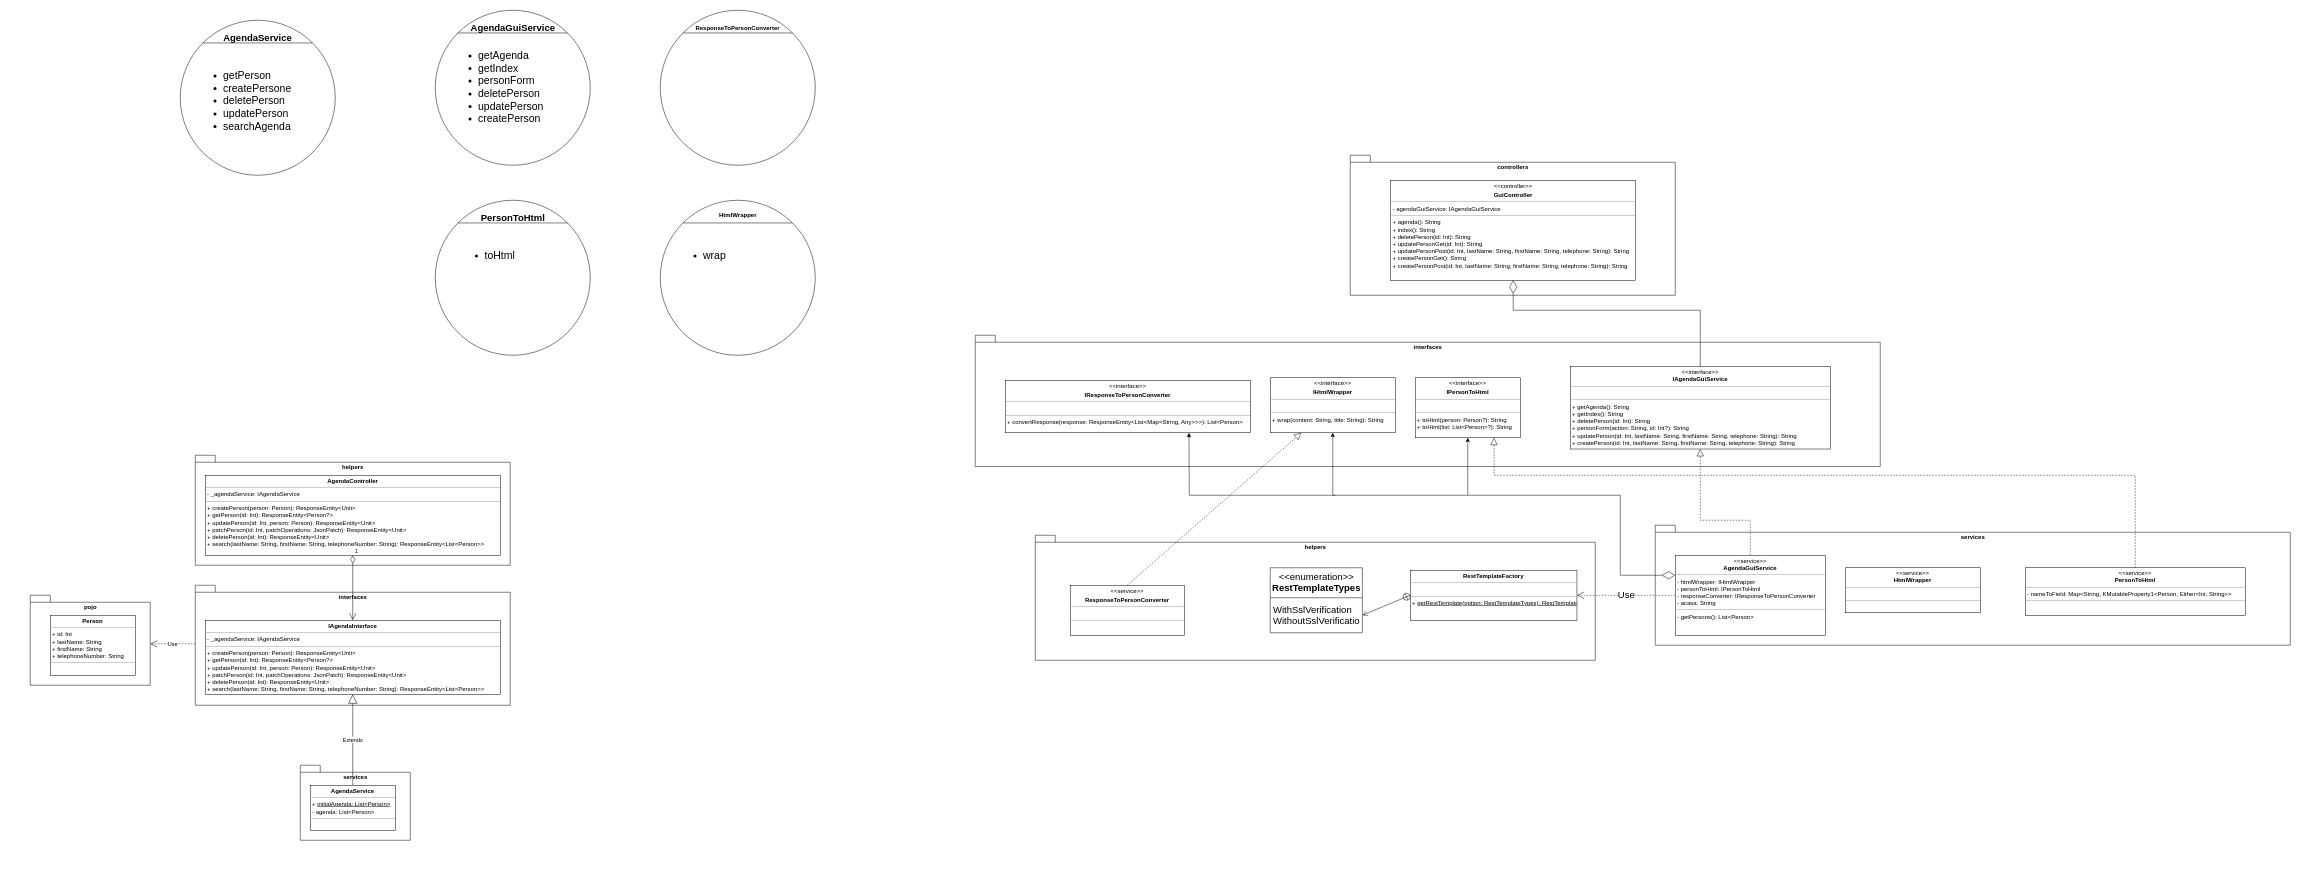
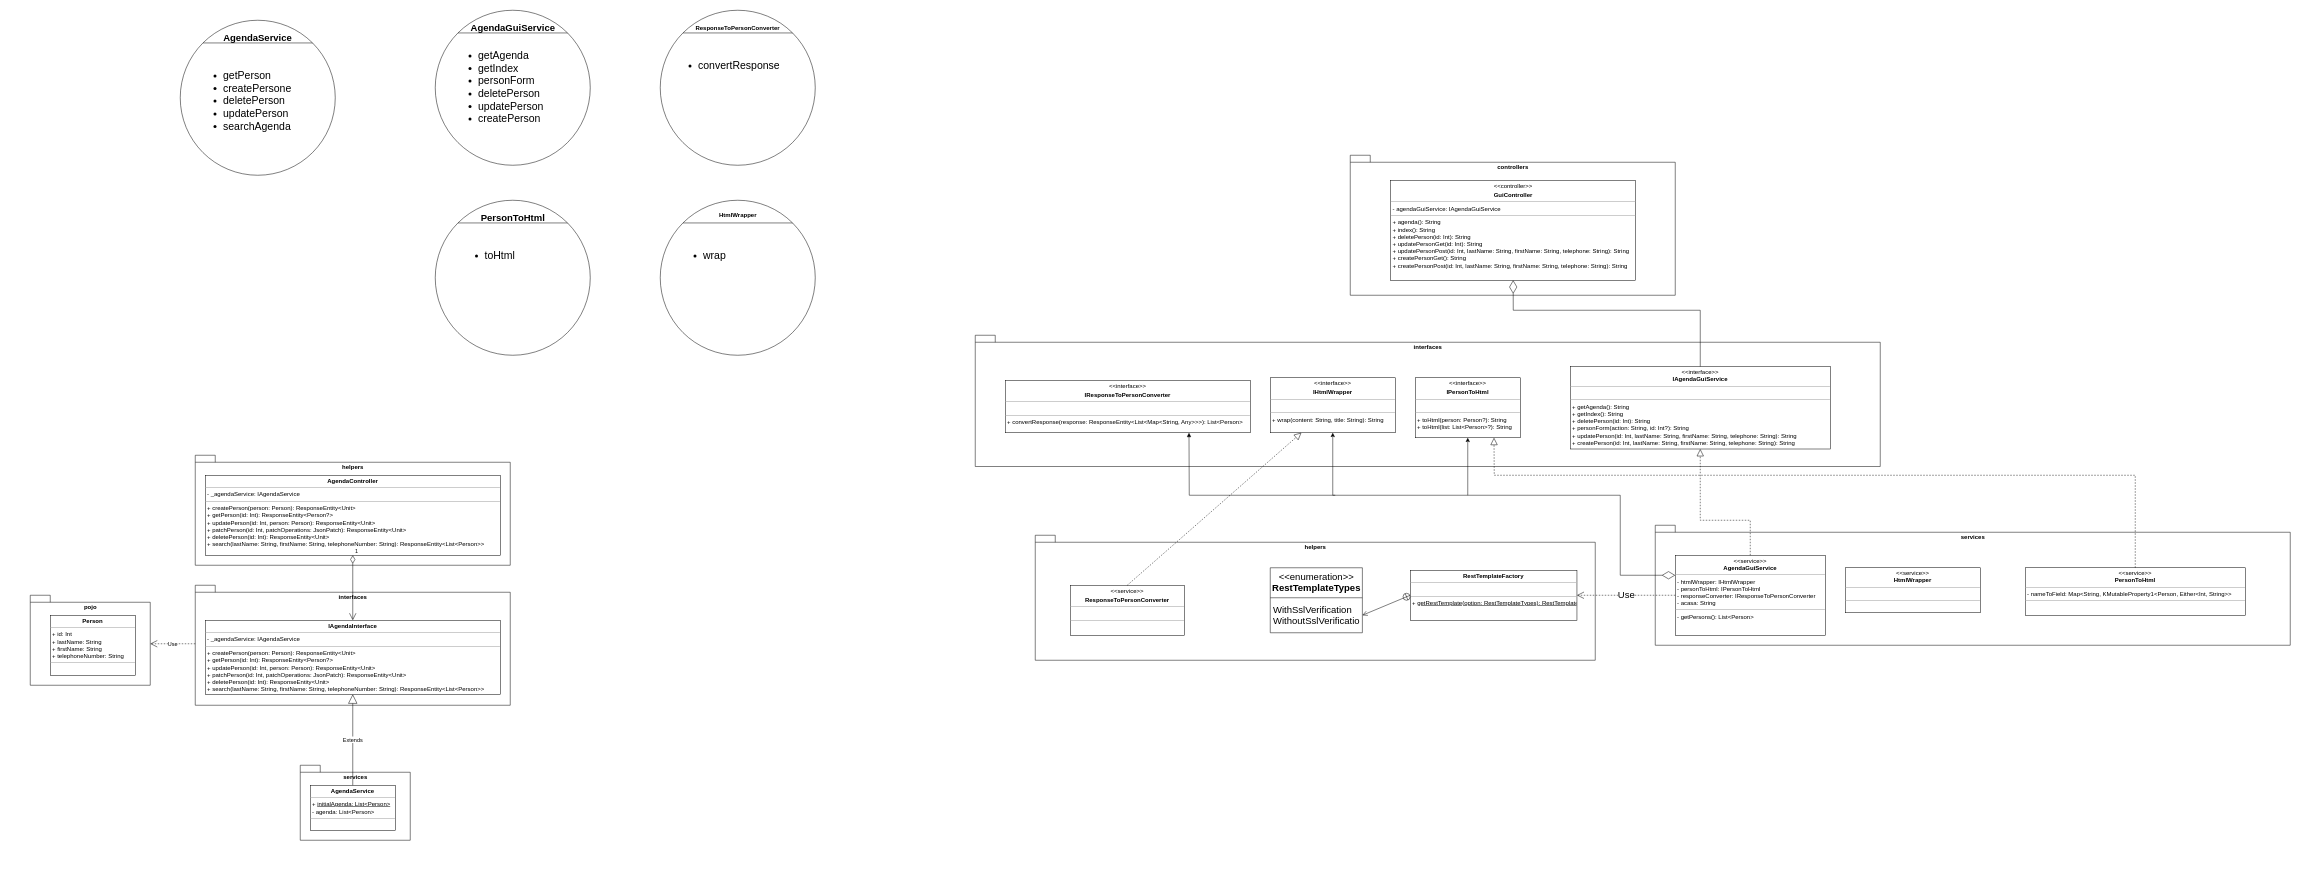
node "convertResponse": added
